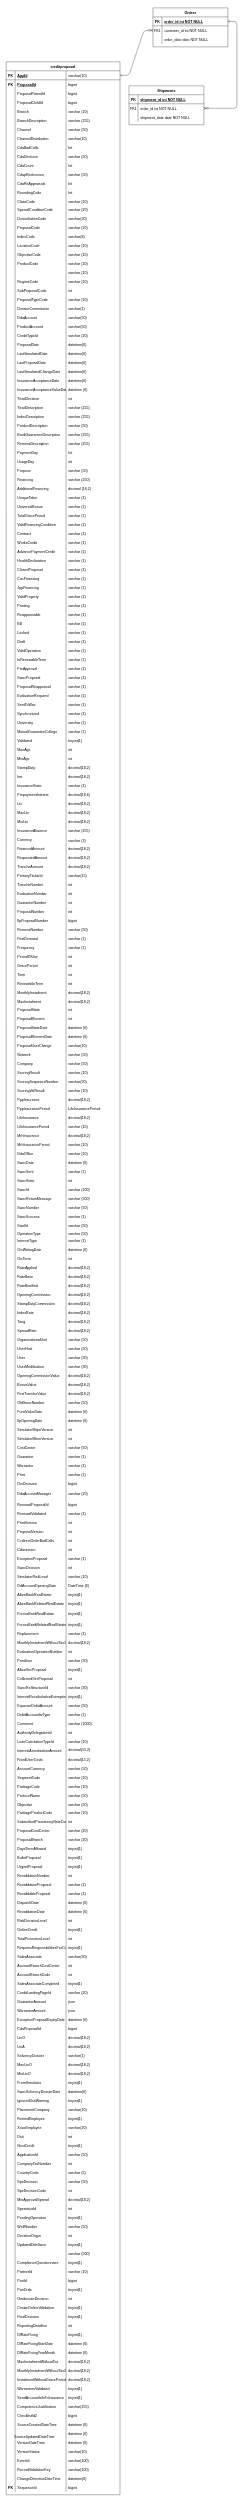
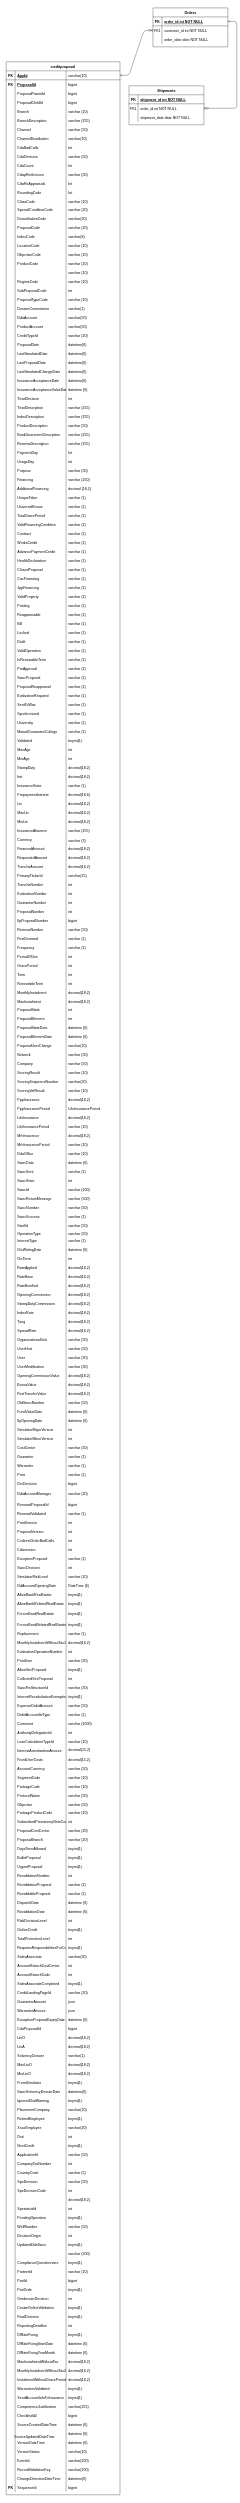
node "MinApprovalSpread": removed
